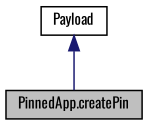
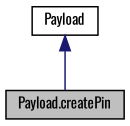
node "PinnedApp.createPin": label "PinnedApp.createPin" -> "Payload.createPin"
